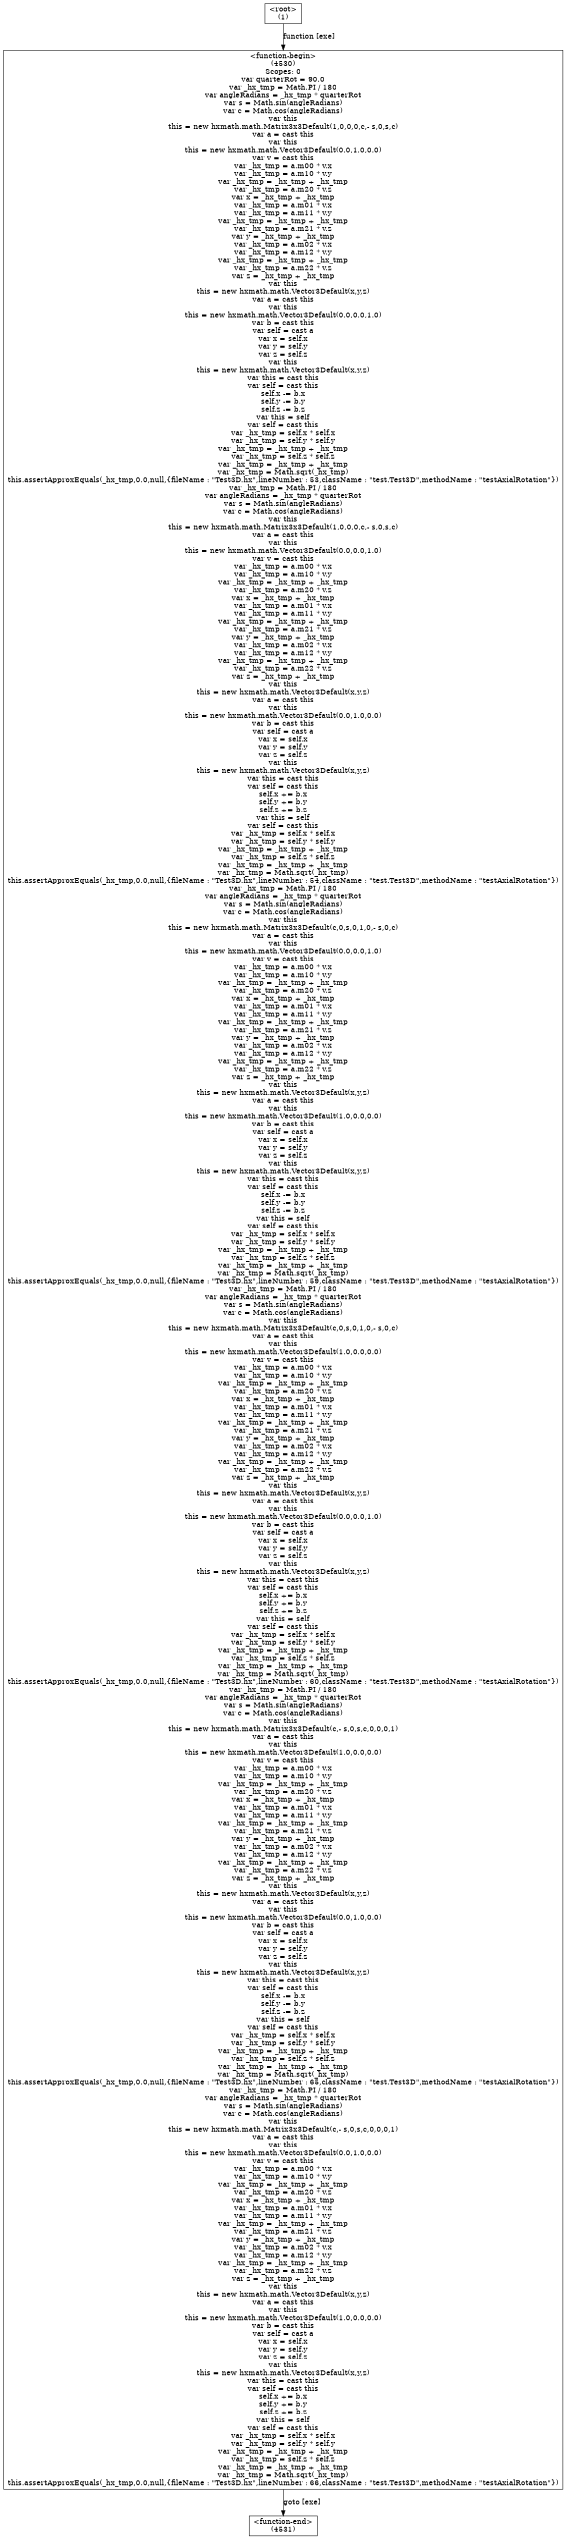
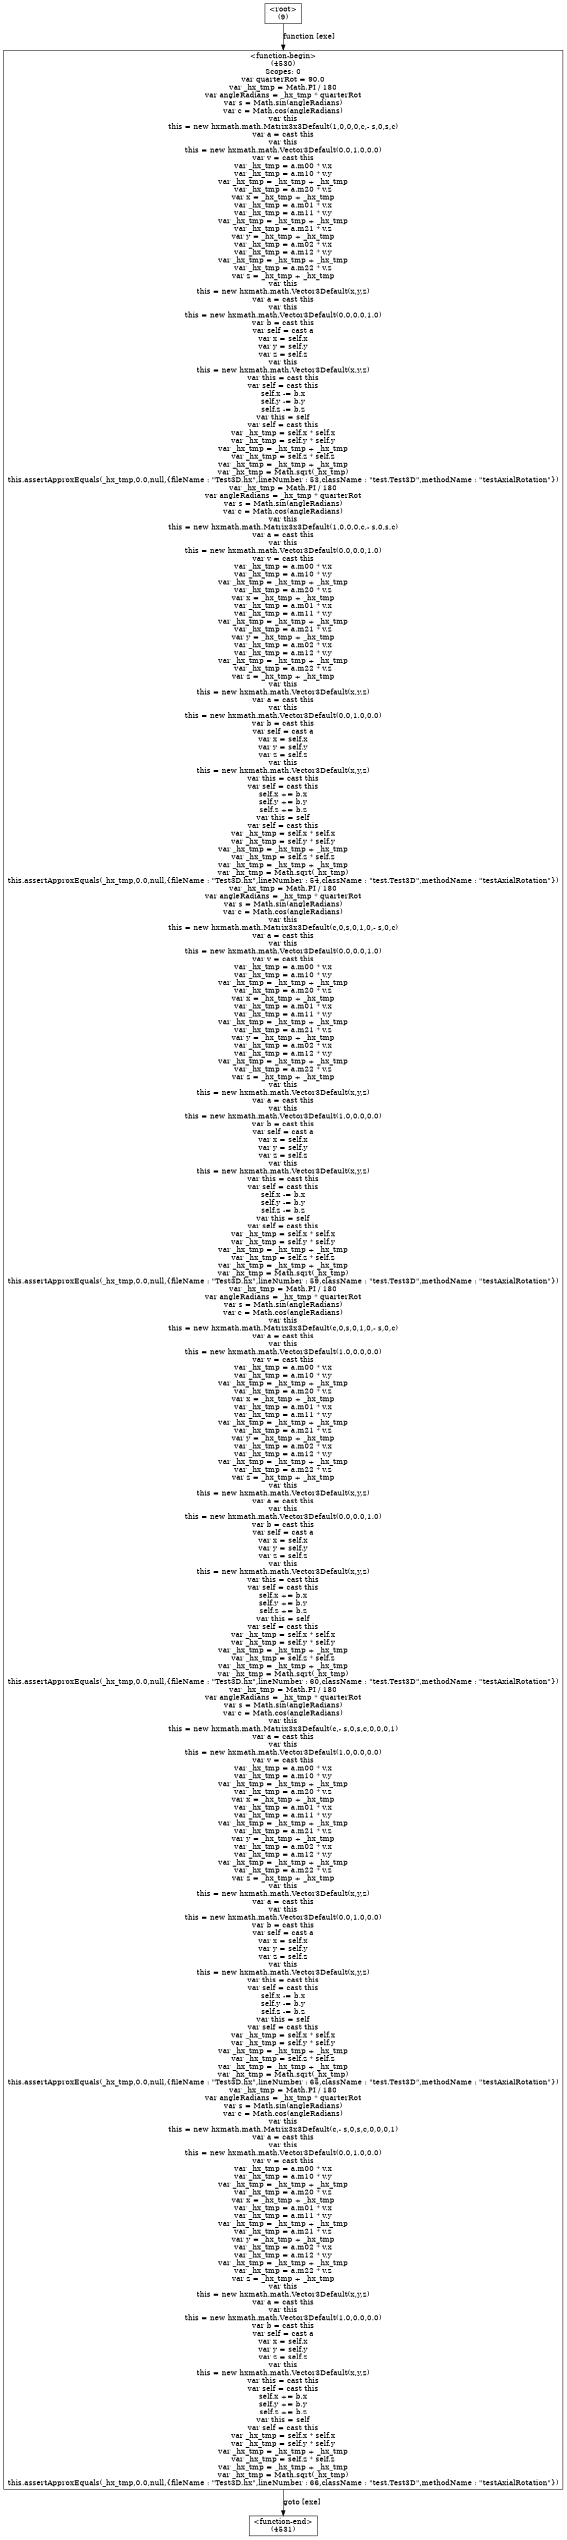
node "<root> (1)": label "<root> (1)" -> "<root> (9)"
